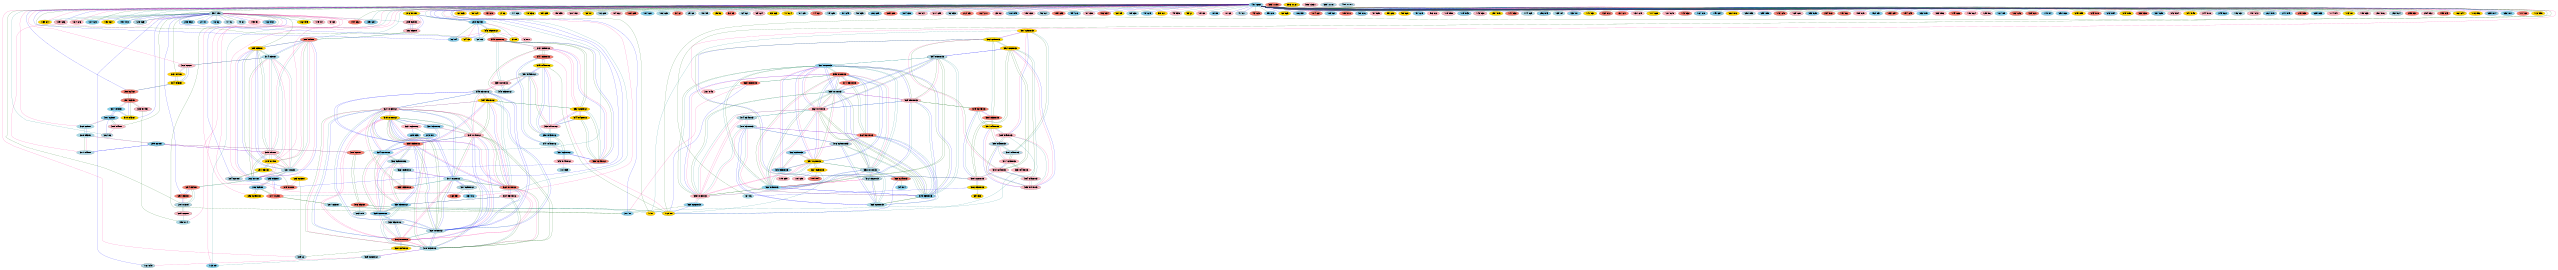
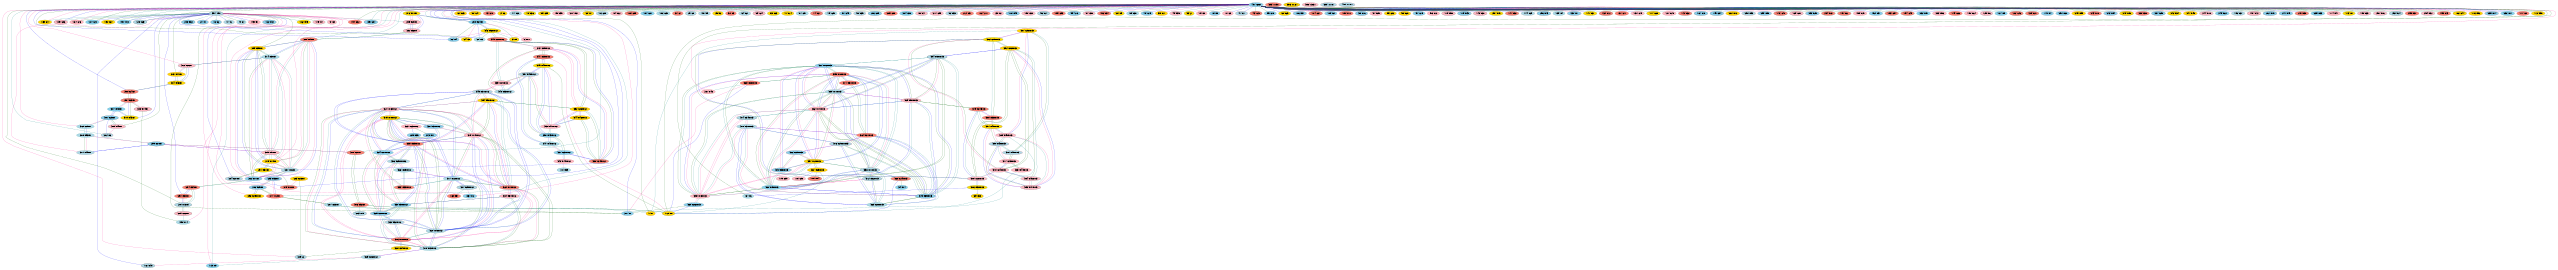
node "(246) D34": fillcolor lightpink -> gold
